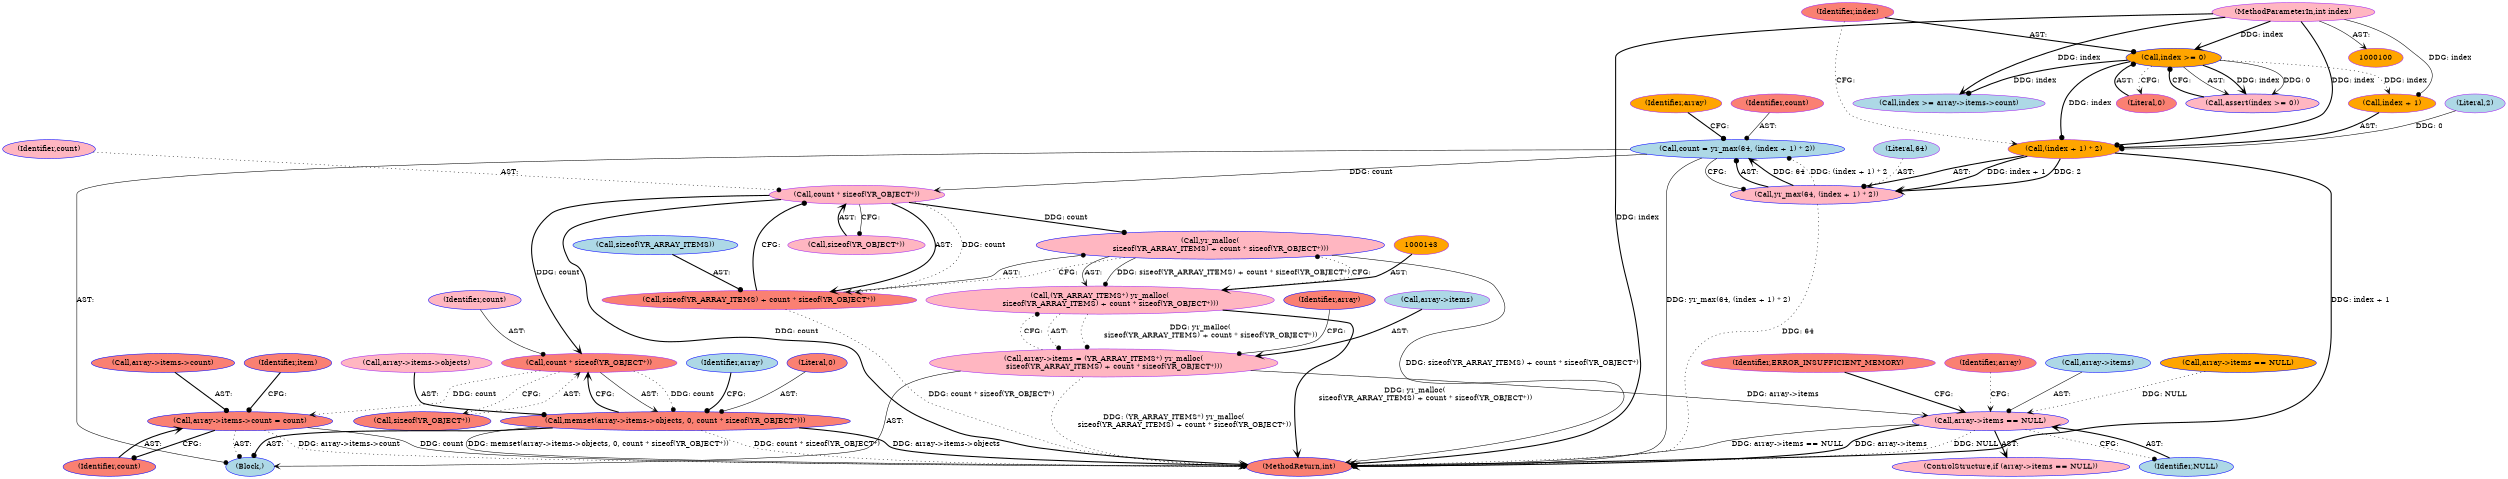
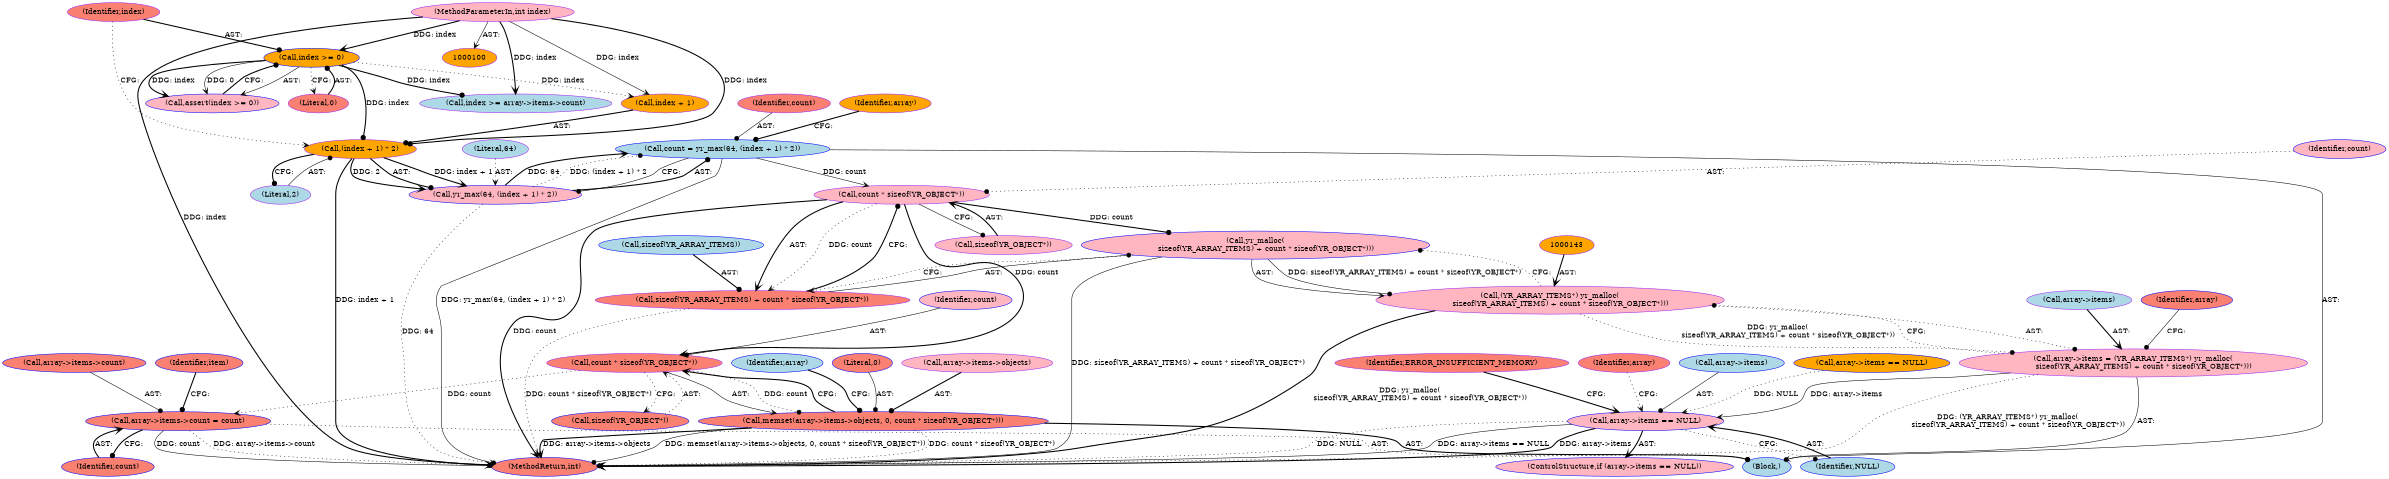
edge "(MethodParameterIn,int index)" -> "(Call,index + 1)": arrowhead dot -> vee
edge "(Literal,2)" -> "(Call,(index + 1) * 2)": label "DDG: 0" -> "AST: "
edge "(Call,(index + 1) * 2)" -> "(Literal,2)": added, label "CFG:"
edge "(Call,array->items->count)" -> "(Call,array->items->count = count)": style bold -> solid
